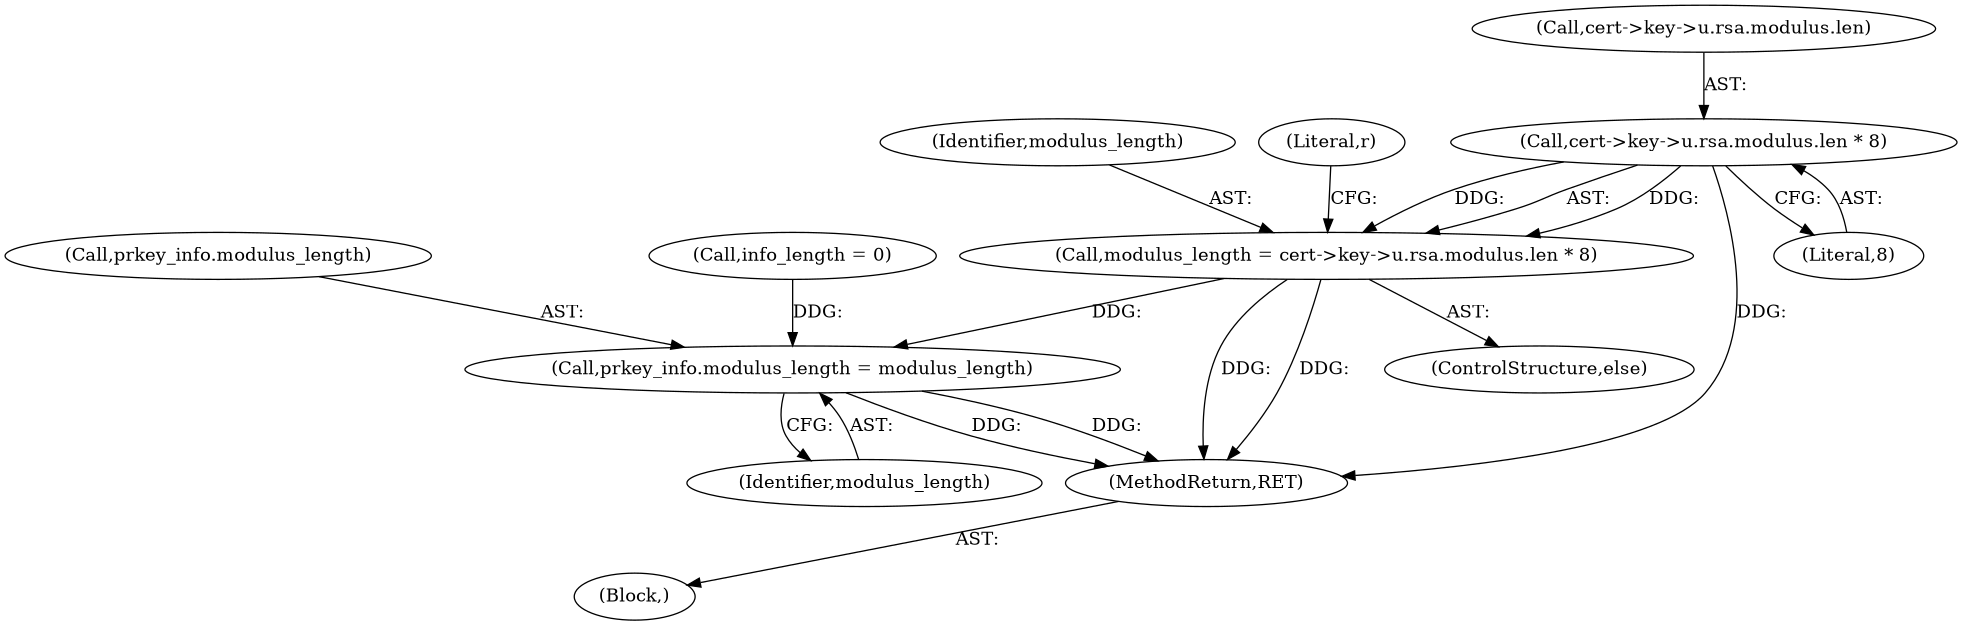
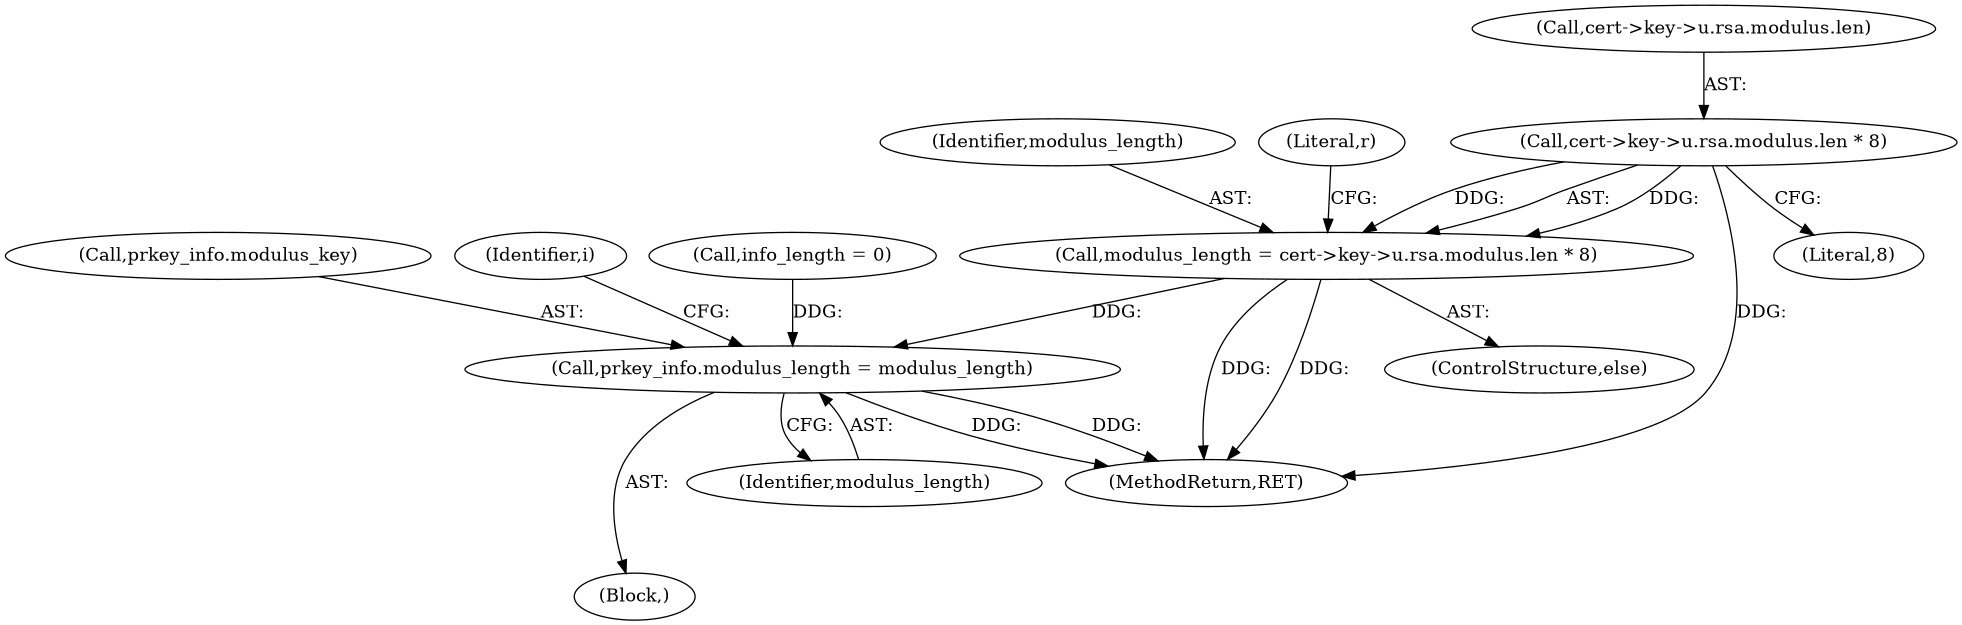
edge "(Literal,8)" -> "(Call,cert->key->u.rsa.modulus.len * 8)": removed, label "AST:"
node "(Call,prkey_info.modulus_length)": label "(Call,prkey_info.modulus_length)" -> "(Call,prkey_info.modulus_key)"
node "(Identifier,i)": added
edge "(MethodReturn,RET)" -> "(Block,)": now "(Call,prkey_info.modulus_length = modulus_length)" -> "(Block,)"
